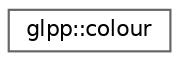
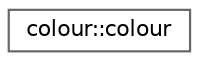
node "glpp::colour": label "glpp::colour" -> "colour::colour"
